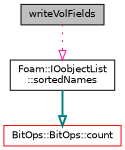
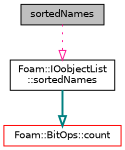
node "writeVolFields": label "writeVolFields" -> "sortedNames"
node "BitOps::BitOps::count": label "BitOps::BitOps::count" -> "Foam::BitOps::count"
